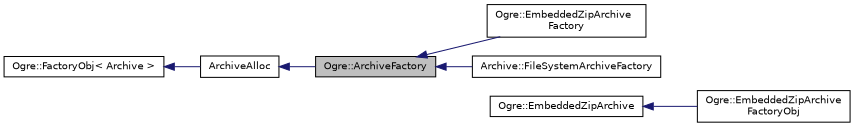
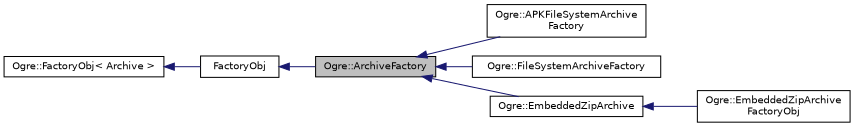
node "Ogre::EmbeddedZipArchive Factory": label "Ogre::EmbeddedZipArchive Factory" -> "Ogre::APKFileSystemArchive Factory"
node "ArchiveAlloc": label "ArchiveAlloc" -> "FactoryObj"
node "Archive::FileSystemArchiveFactory": label "Archive::FileSystemArchiveFactory" -> "Ogre::FileSystemArchiveFactory"
edge "Ogre::EmbeddedZipArchive" -> "Ogre::ArchiveFactory": added
